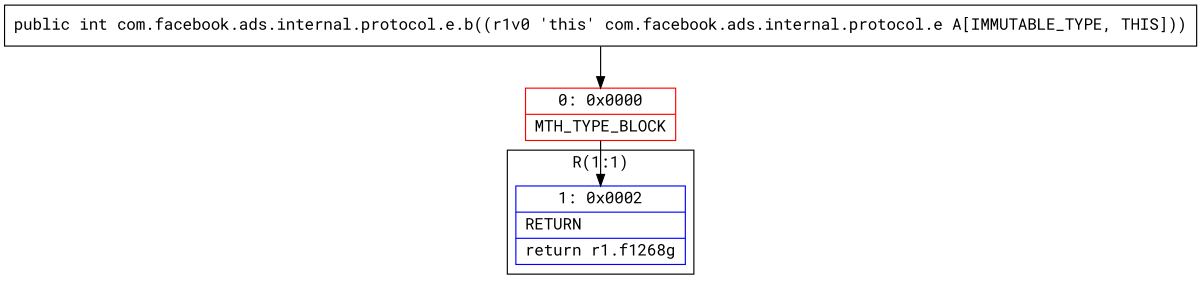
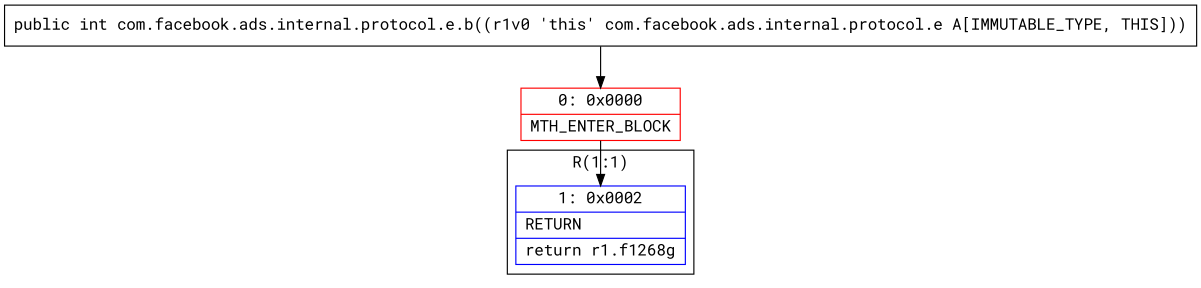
node "0: 0x0000": text "MTH_TYPE_BLOCK" -> "MTH_ENTER_BLOCK"
